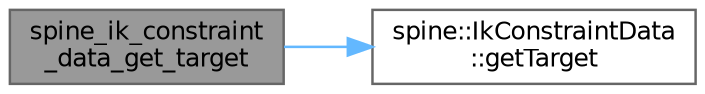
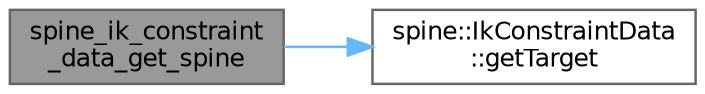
node "spine_ik_constraint _data_get_target": label "spine_ik_constraint _data_get_target" -> "spine_ik_constraint _data_get_spine"
